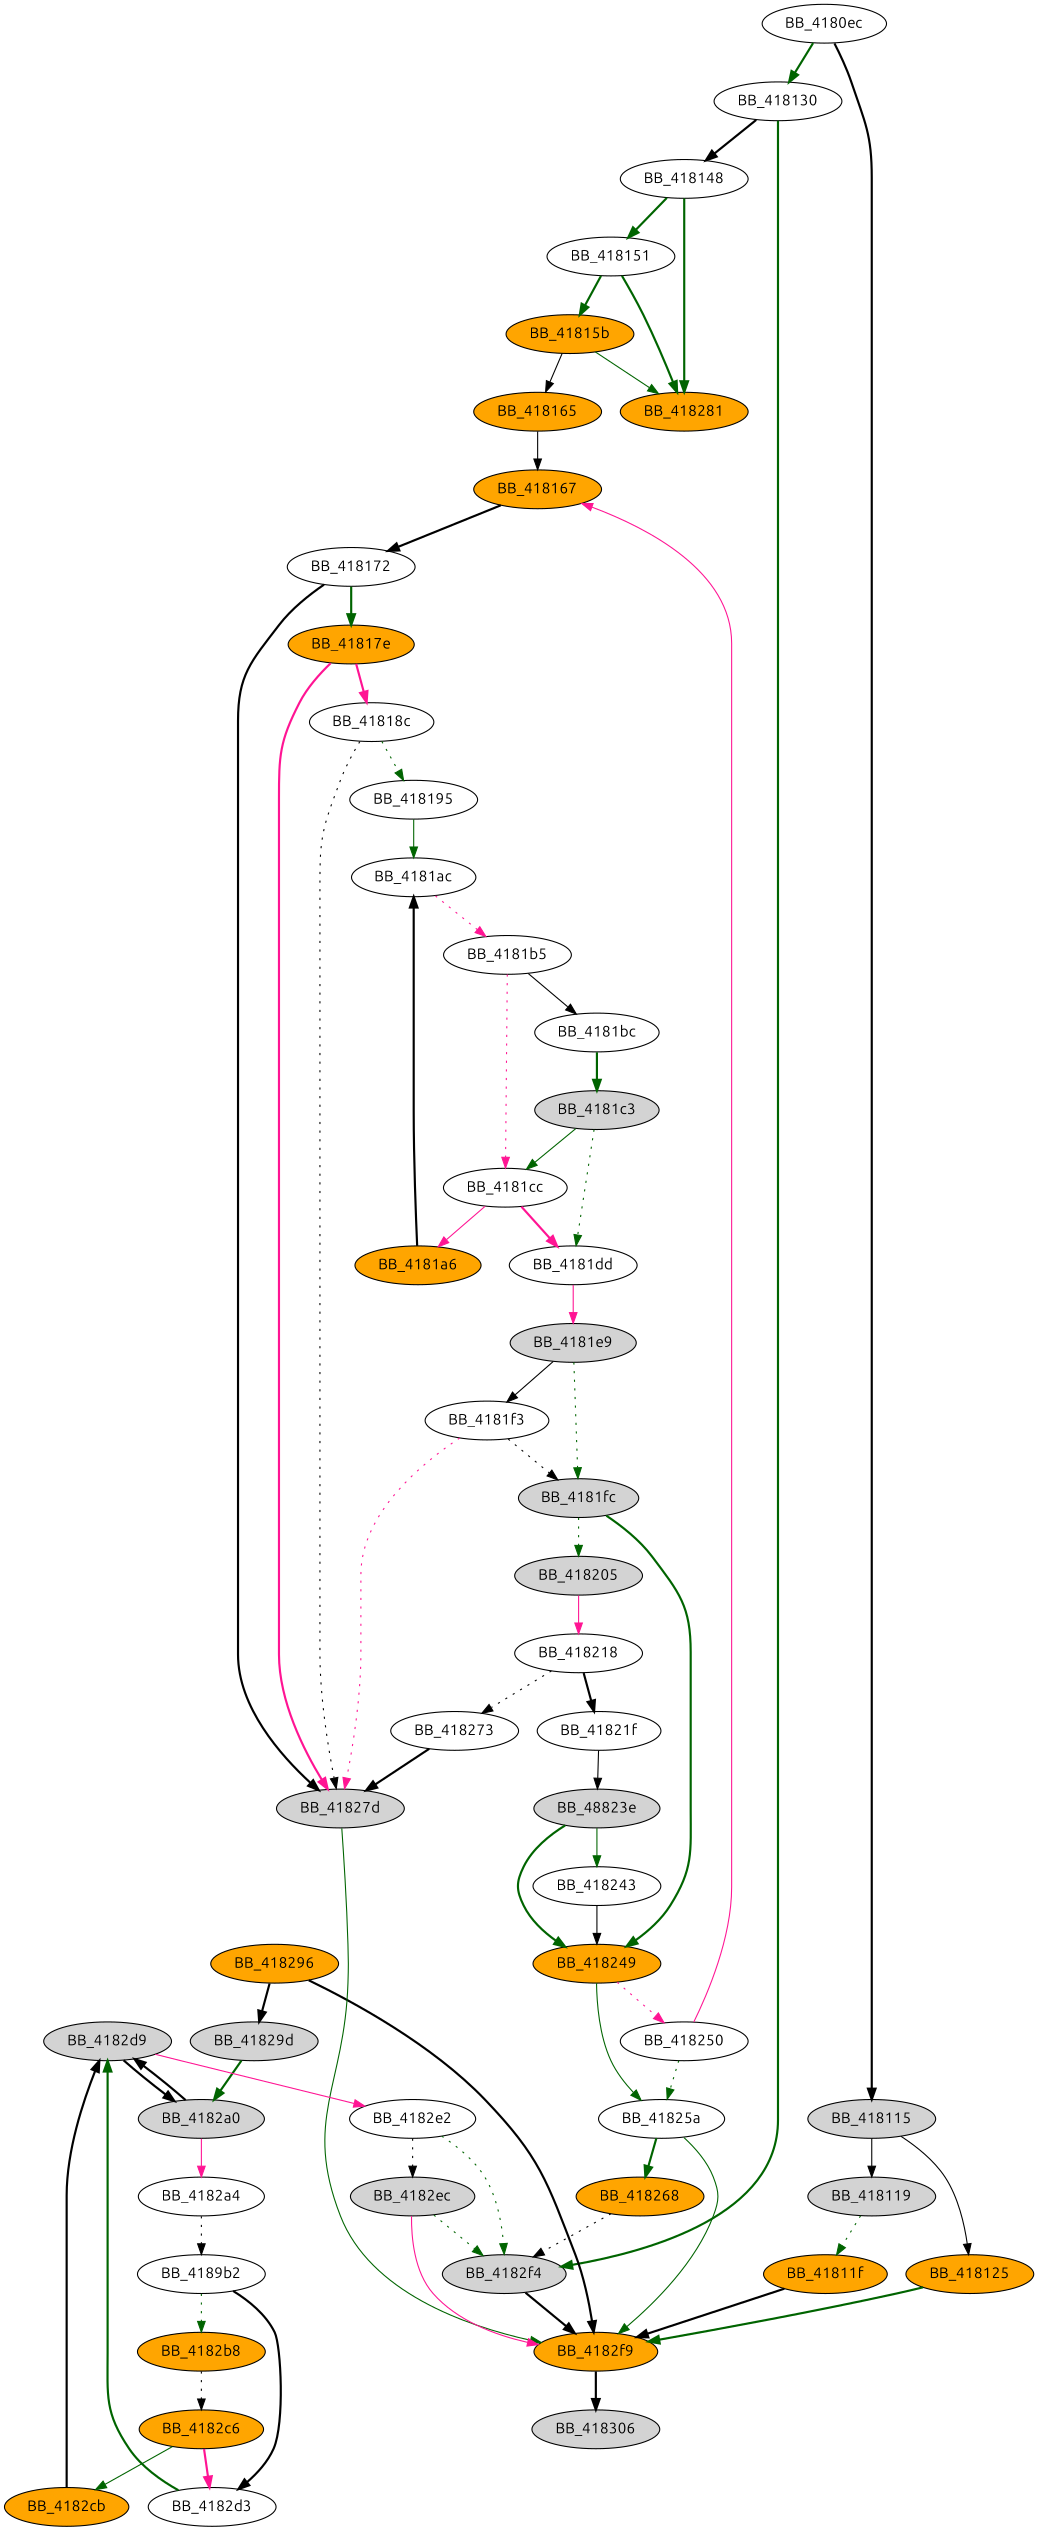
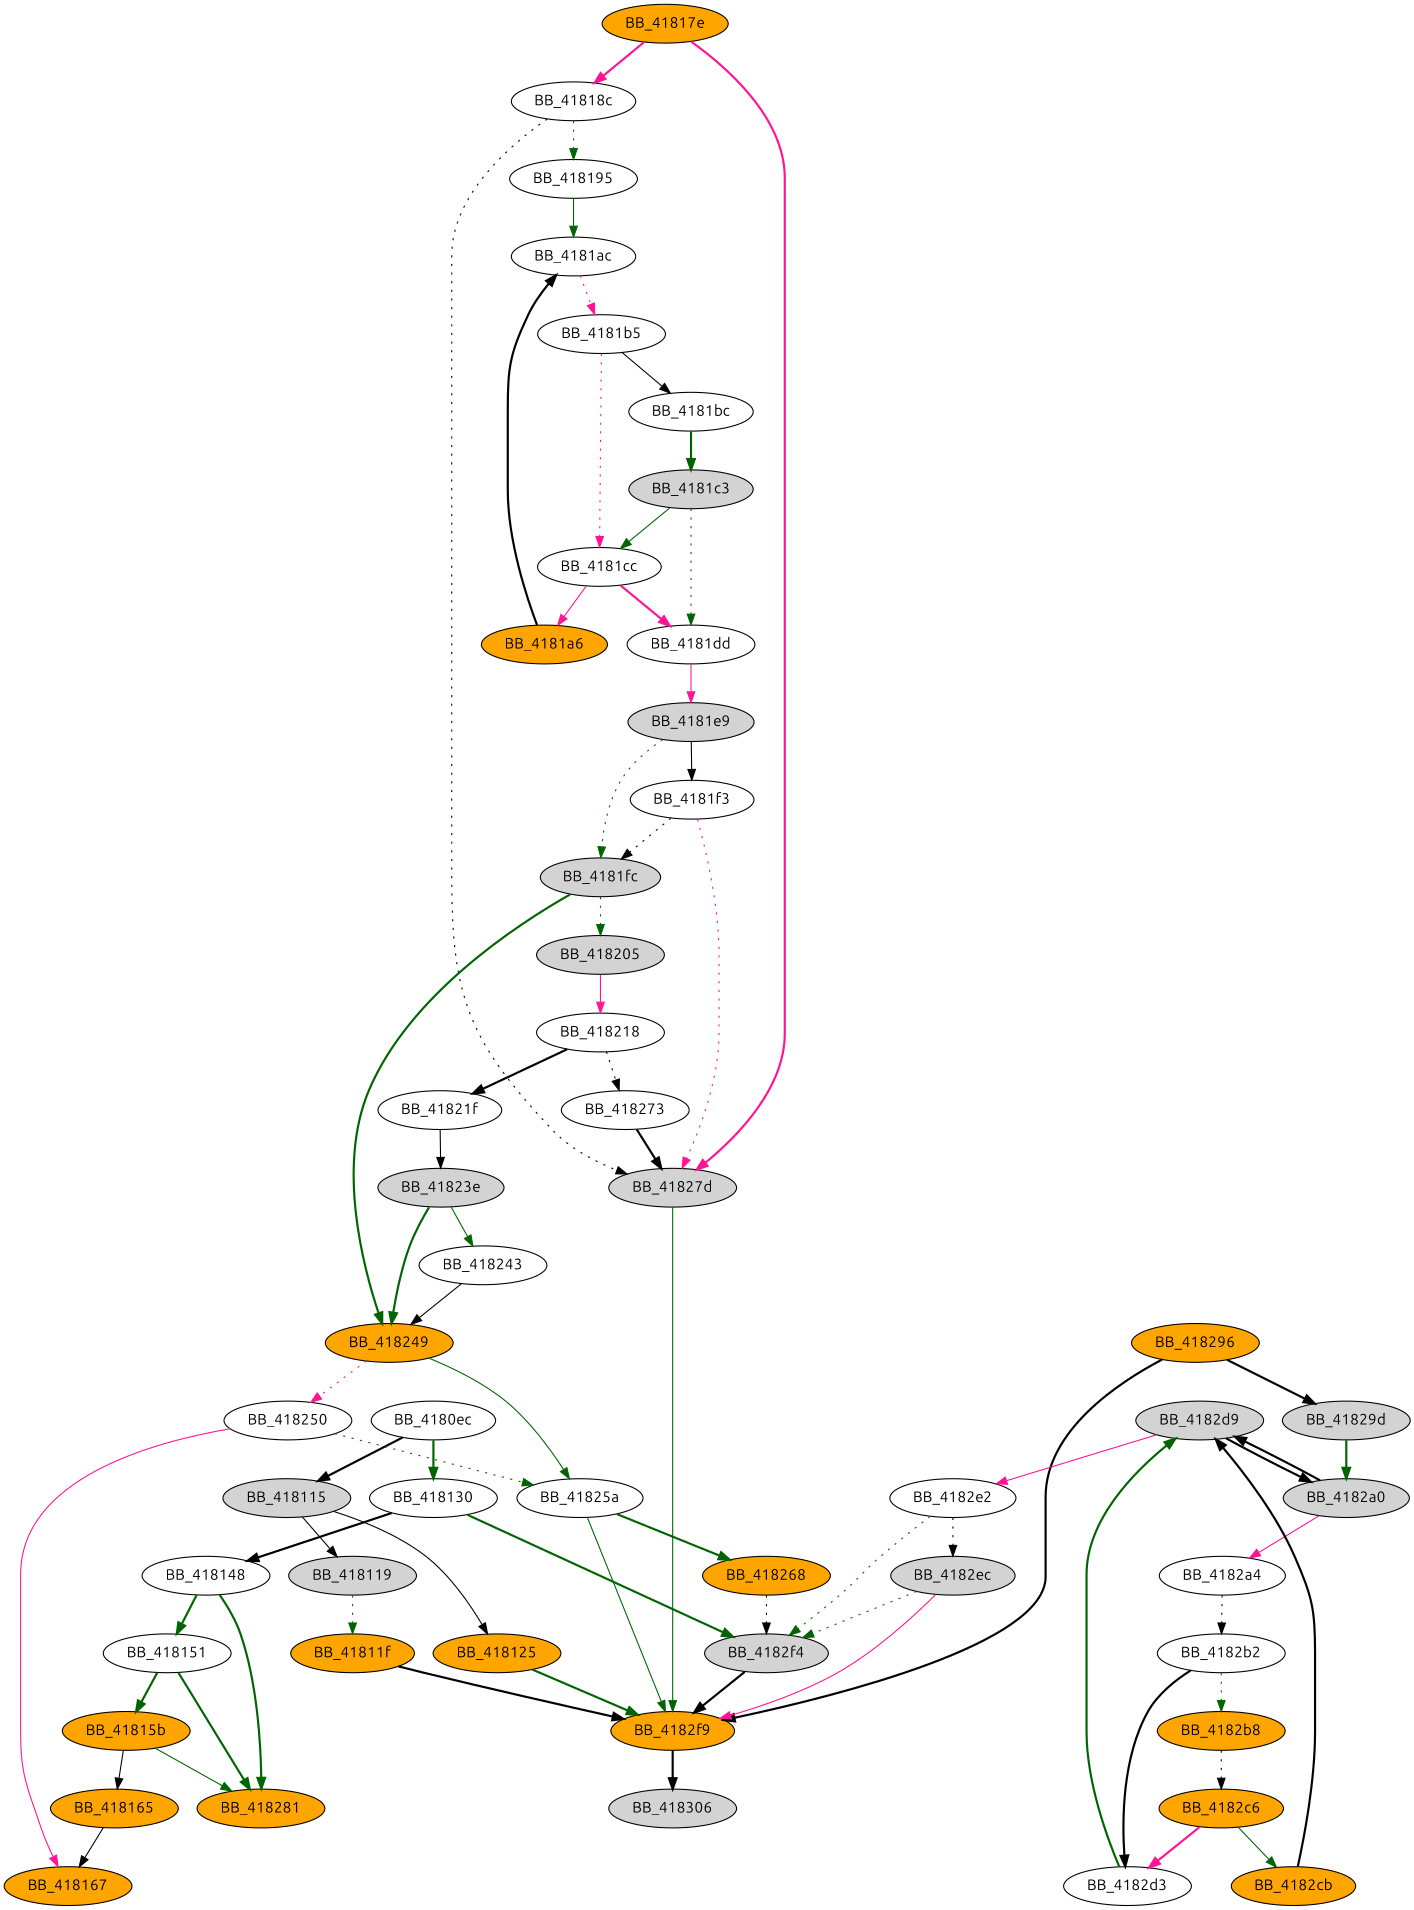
node "BB_418172": removed
node "BB_48823e": label "BB_48823e" -> "BB_41823e"
node "BB_4189b2": label "BB_4189b2" -> "BB_4182b2"
